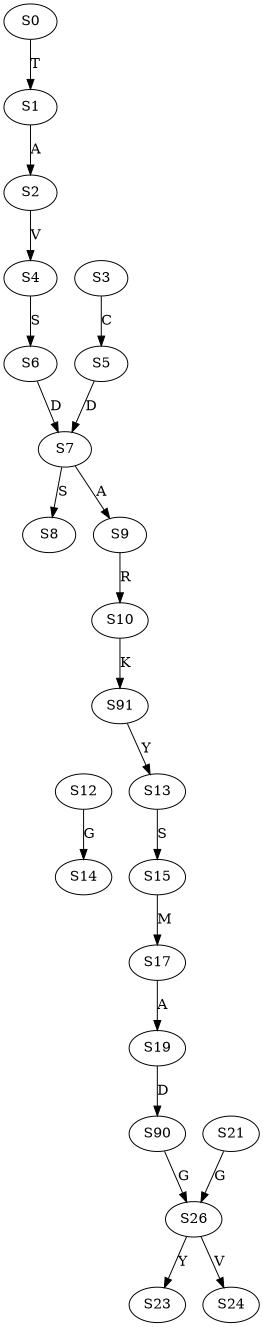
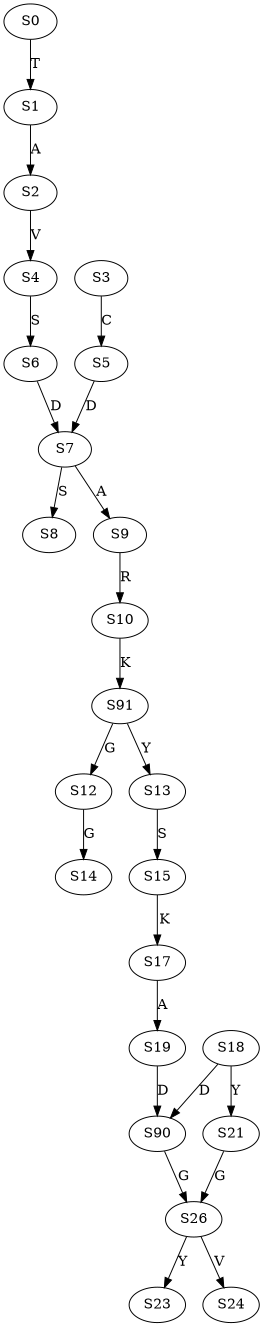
edge "S91" -> "S12": added, label "G"
edge "S15" -> "S17": label "M" -> "K"
node "S18": added
